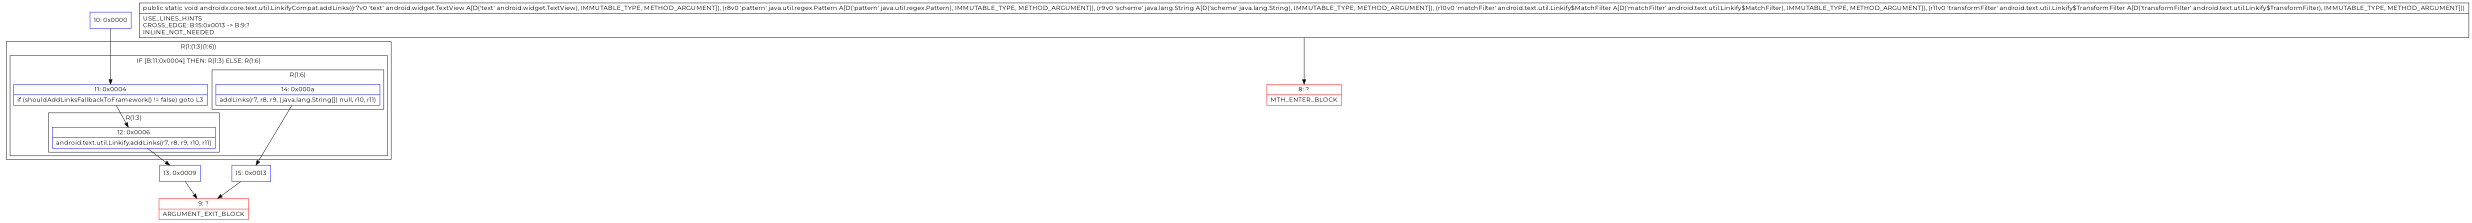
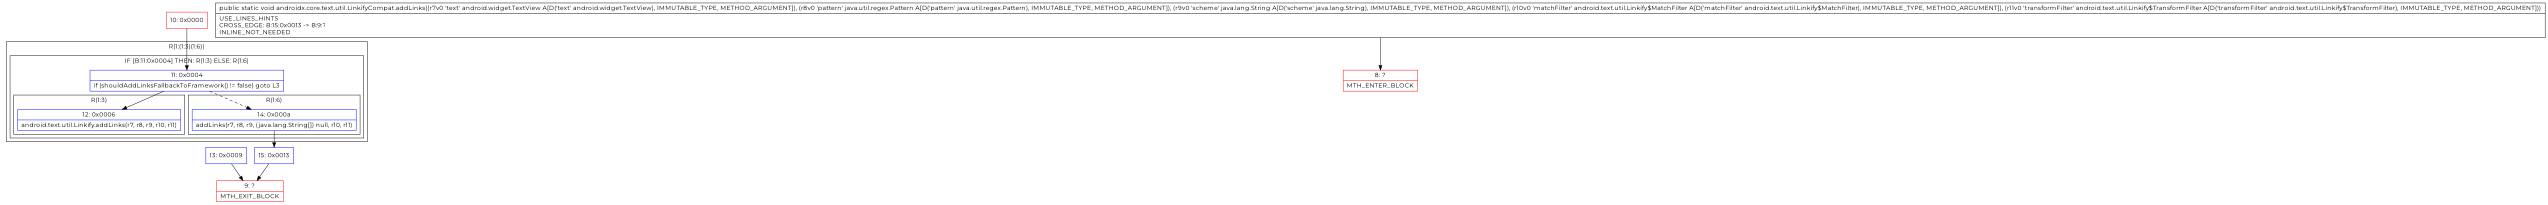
node "10: 0x0000": color blue -> red
edge "11: 0x0004" -> "14: 0x000a": added
edge "12: 0x0006" -> "13: 0x0009": removed
node "9: ?": text "ARGUMENT_EXIT_BLOCK" -> "MTH_EXIT_BLOCK"
